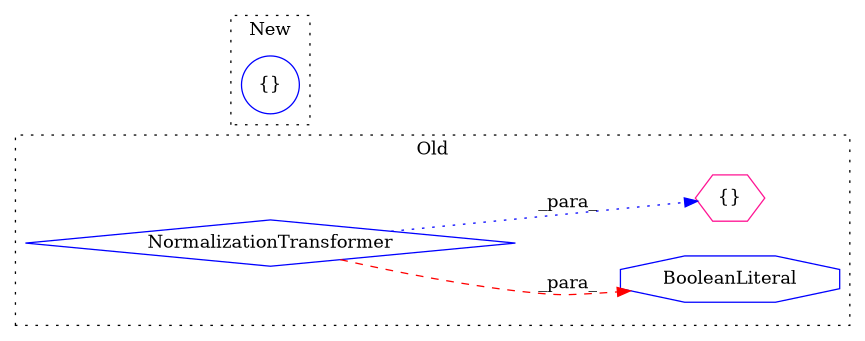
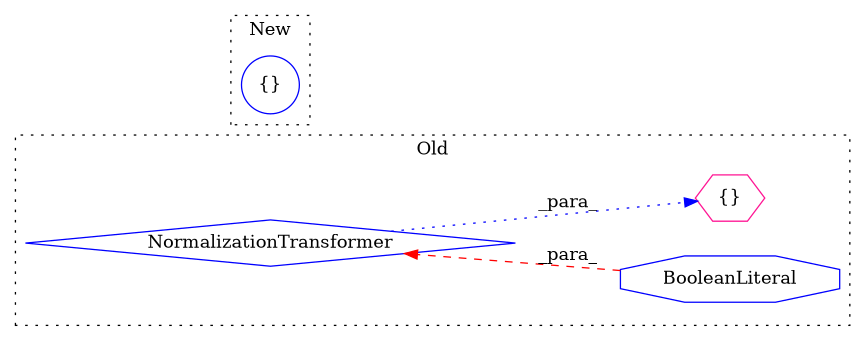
edge "NormalizationTransformer" -> "BooleanLiteral": reversed
